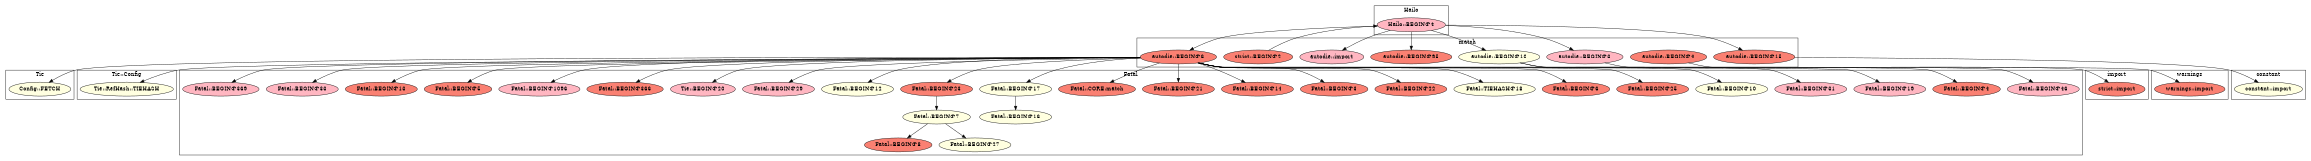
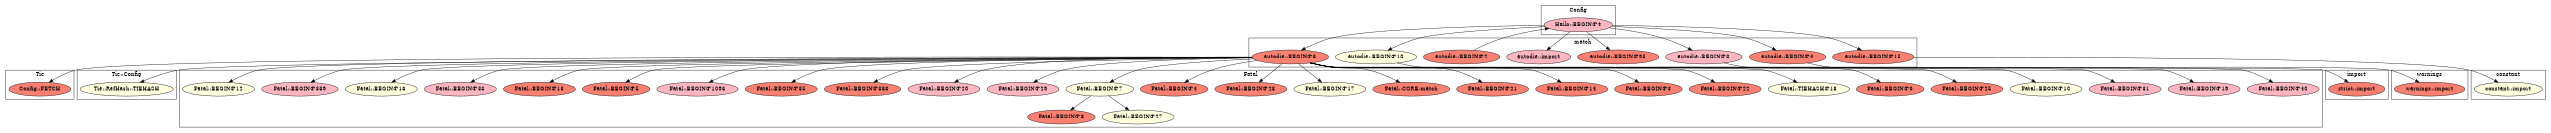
cluster "Hailo": label "Hailo" -> "Config"
edge "Hailo::BEGIN@4" -> "autodie::BEGIN@4": added
node "strict::BEGIN@2": label "strict::BEGIN@2" -> "autodie::BEGIN@2"
edge "autodie::BEGIN@10" -> "Fatal::BEGIN@4": now "autodie::BEGIN@6" -> "Fatal::BEGIN@4"
node "Config::FETCH": fillcolor lightyellow -> salmon
node "Tie::BEGIN@20": label "Tie::BEGIN@20" -> "Fatal::BEGIN@20"
node "Fatal::BEGIN@35": added
node "Fatal::BEGIN@46": label "Fatal::BEGIN@46" -> "Fatal::BEGIN@40"
edge "Fatal::BEGIN@23" -> "Fatal::BEGIN@7": now "autodie::BEGIN@6" -> "Fatal::BEGIN@7"
edge "Fatal::BEGIN@17" -> "Fatal::BEGIN@16": now "autodie::BEGIN@6" -> "Fatal::BEGIN@16"
